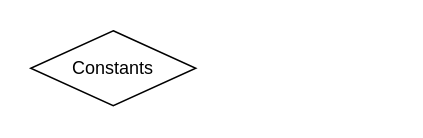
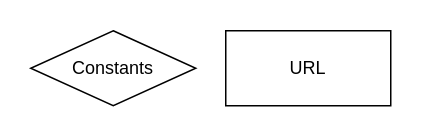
node "URL": added
